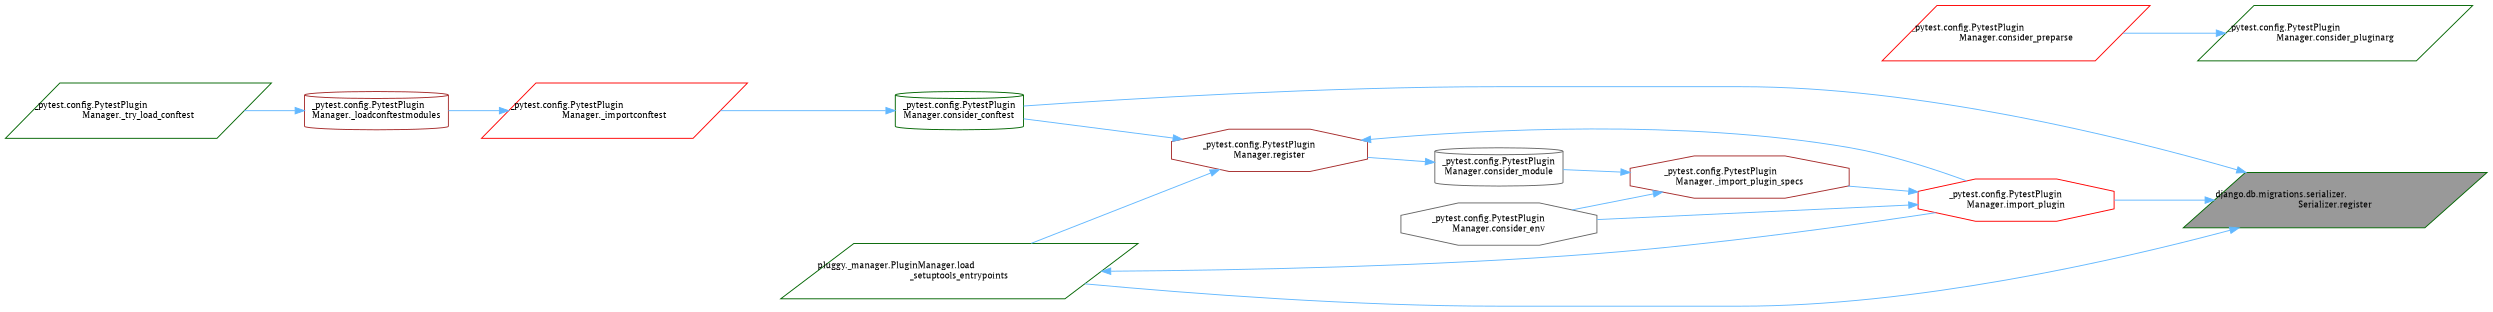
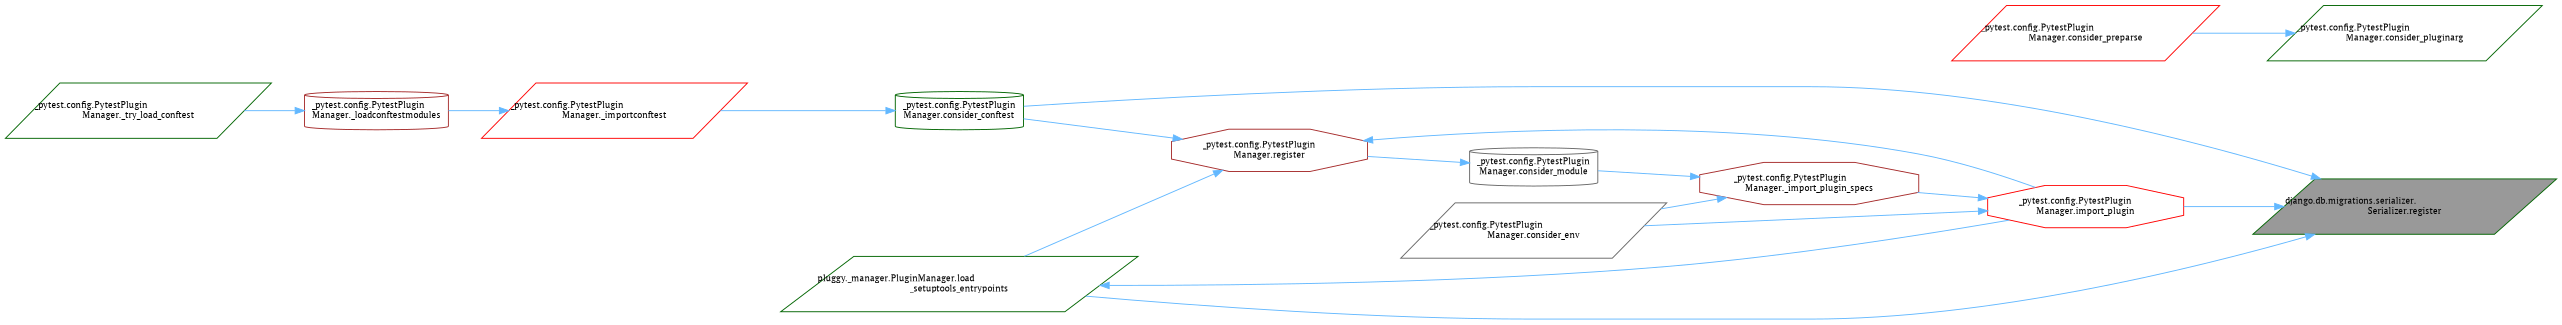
node "_pytest.config.PytestPlugin Manager.consider_env": shape octagon -> parallelogram
